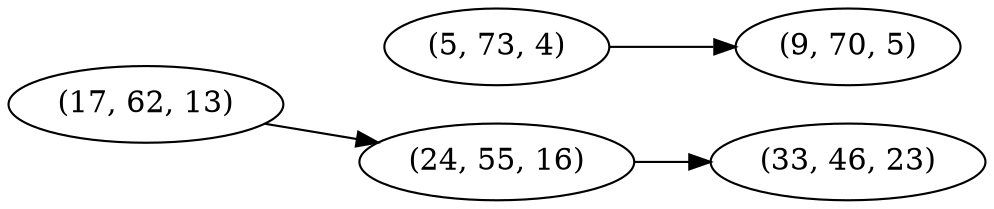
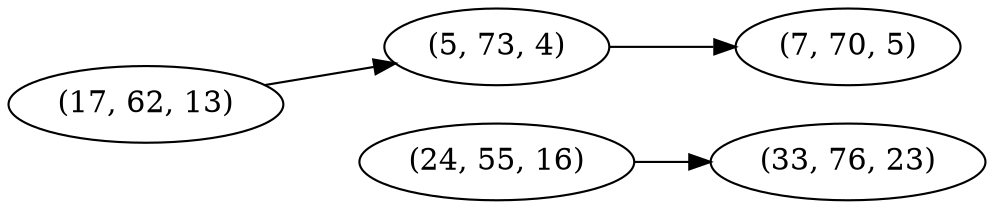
node "(9, 70, 5)": label "(9, 70, 5)" -> "(7, 70, 5)"
edge "(17, 62, 13)" -> "(24, 55, 16)": now "(17, 62, 13)" -> "(5, 73, 4)"
node "(33, 46, 23)": label "(33, 46, 23)" -> "(33, 76, 23)"
